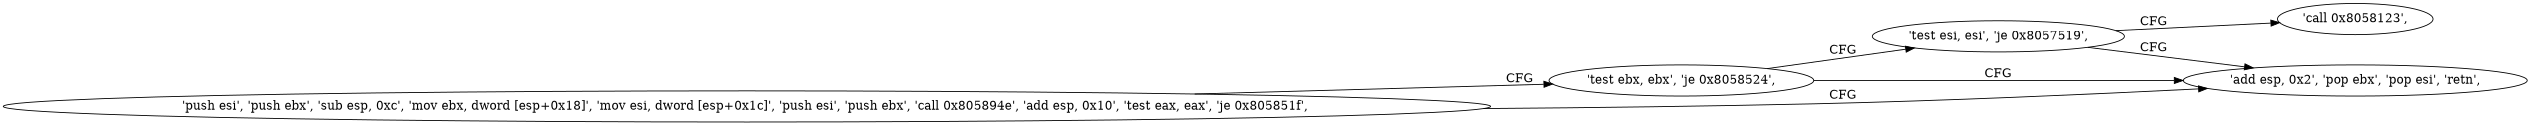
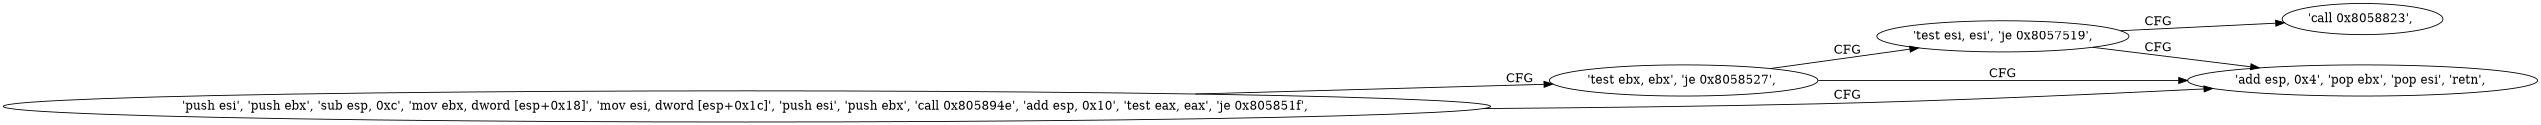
node "'call 0x8058123',": label "'call 0x8058123'," -> "'call 0x8058823',"
node "'test ebx, ebx', 'je 0x8058524',": label "'test ebx, ebx', 'je 0x8058524'," -> "'test ebx, ebx', 'je 0x8058527',"
node "'add esp, 0x2', 'pop ebx', 'pop esi', 'retn',": label "'add esp, 0x2', 'pop ebx', 'pop esi', 'retn'," -> "'add esp, 0x4', 'pop ebx', 'pop esi', 'retn',"
